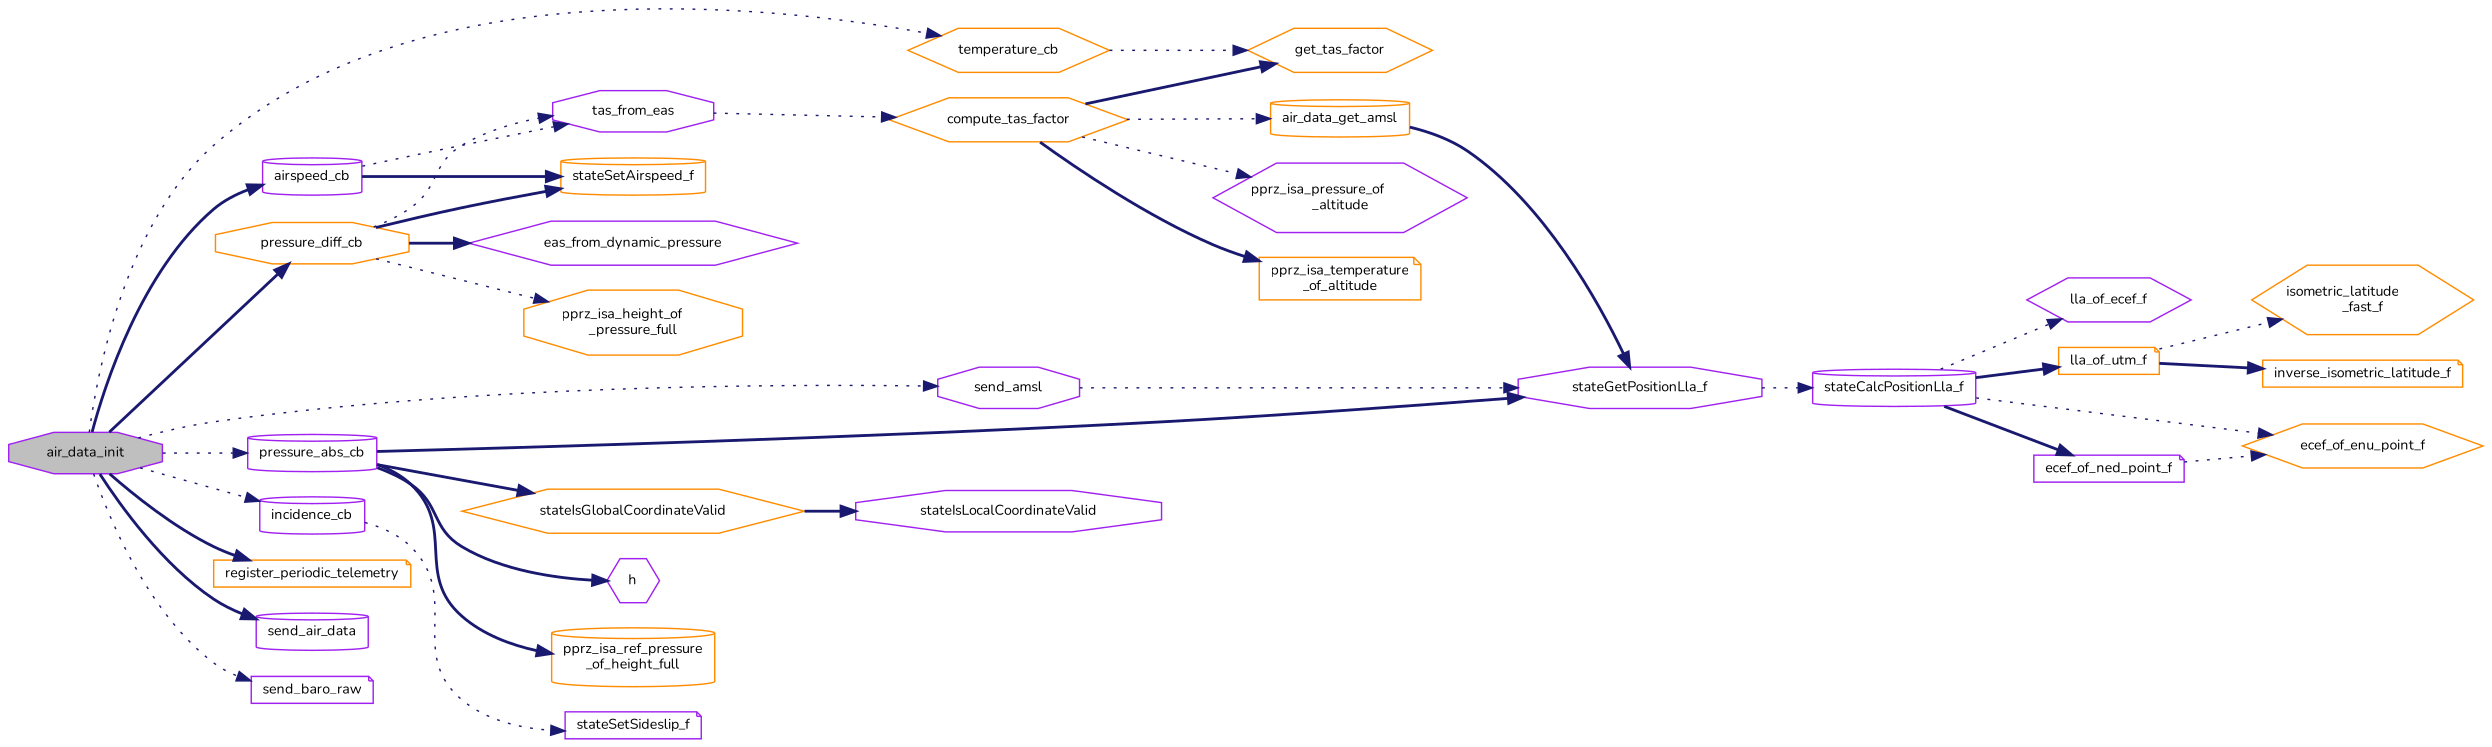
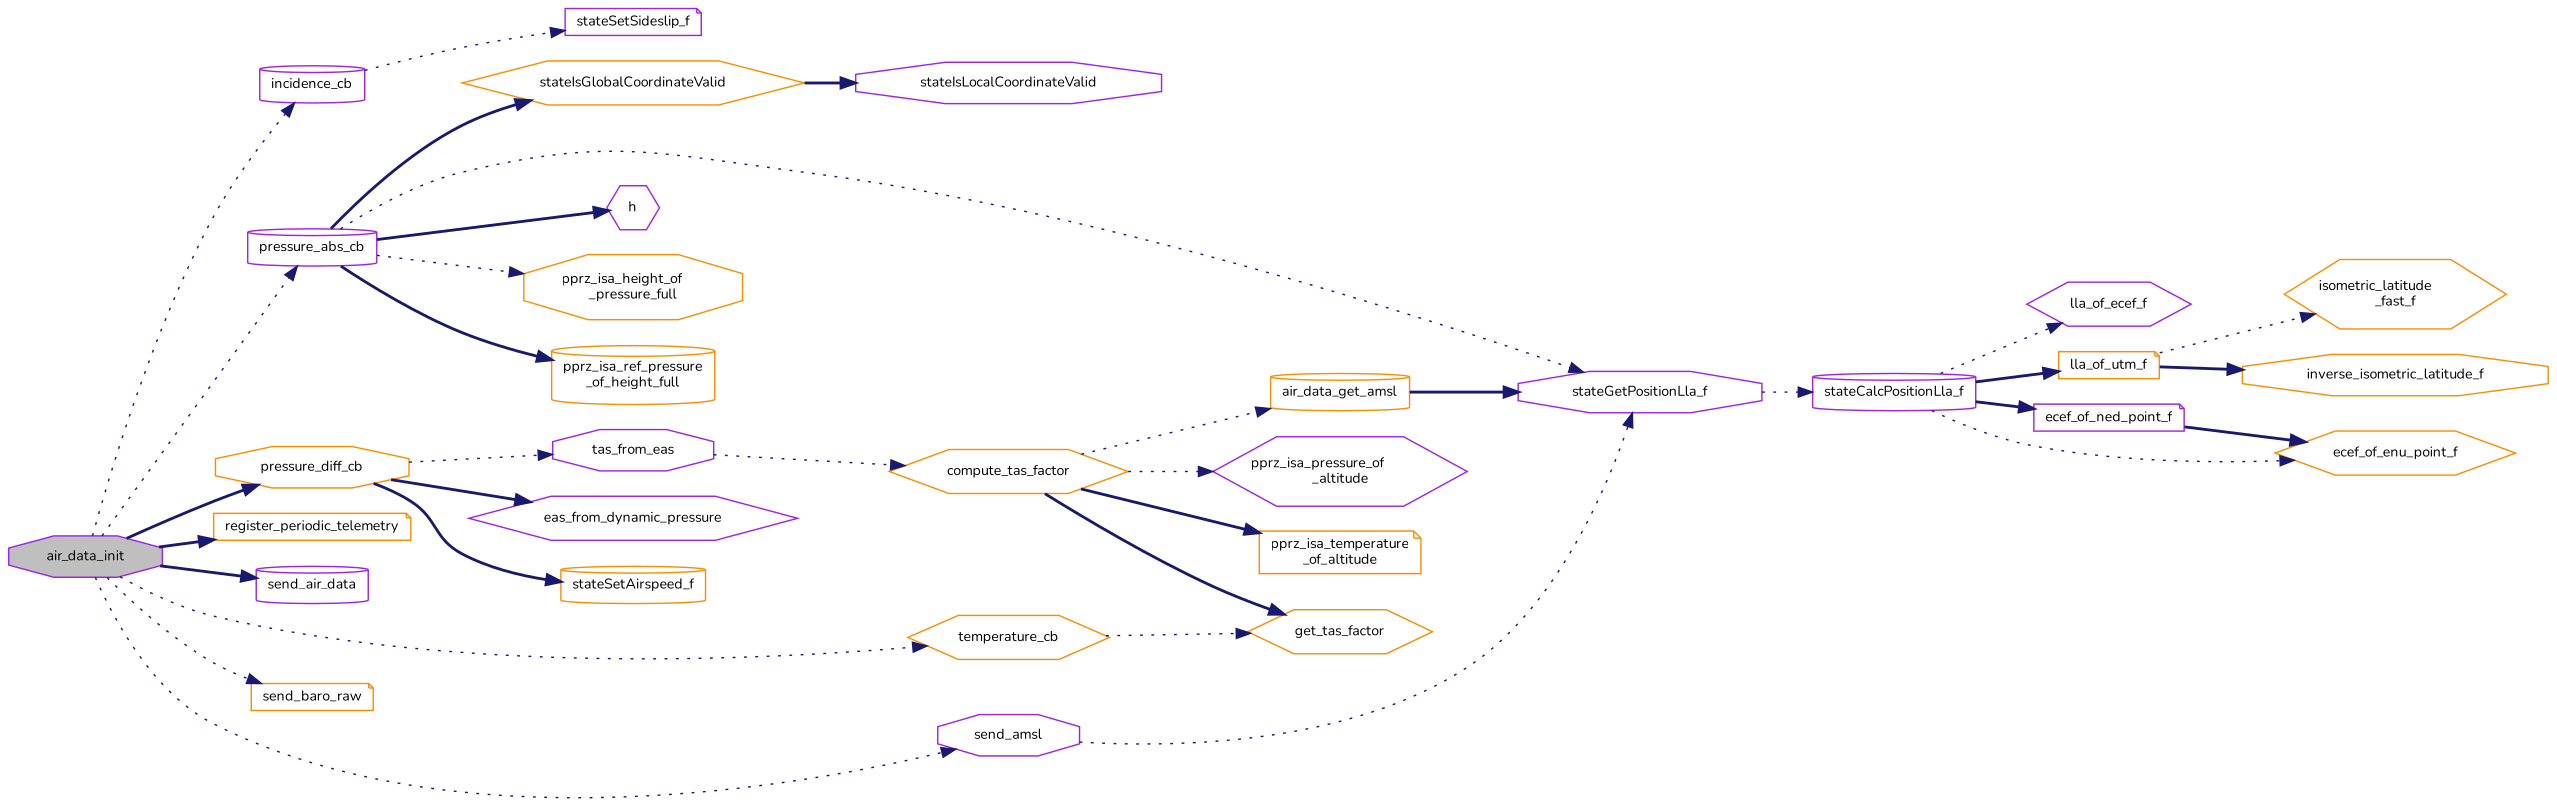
node "airspeed_cb": removed
edge "pressure_diff_cb" -> "pprz_isa_height_of _pressure_full": now "pressure_abs_cb" -> "pprz_isa_height_of _pressure_full"
node "inverse_isometric_latitude_f": shape note -> octagon
edge "pressure_abs_cb" -> "stateGetPositionLla_f": style bold -> dotted
edge "ecef_of_ned_point_f" -> "ecef_of_enu_point_f": style dotted -> bold
node "send_baro_raw": color purple -> darkorange
